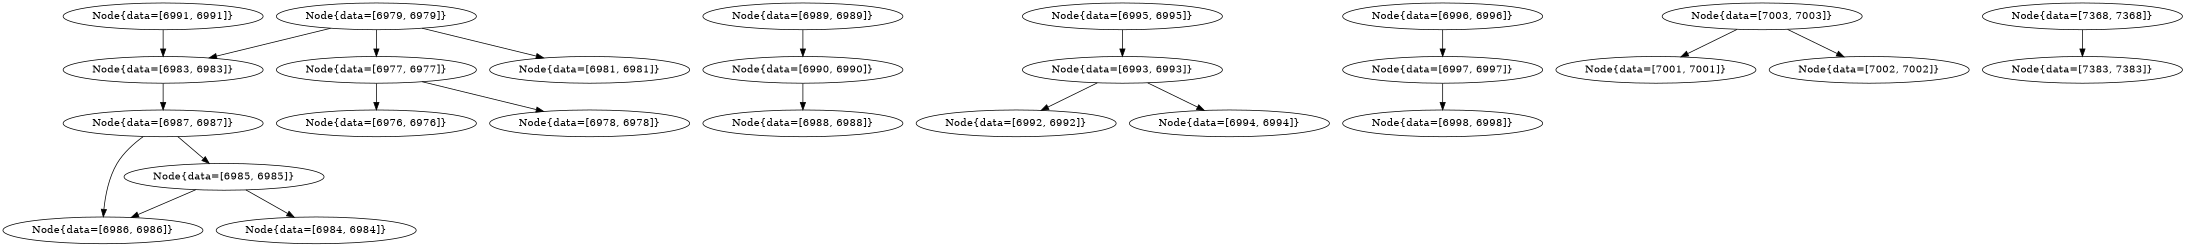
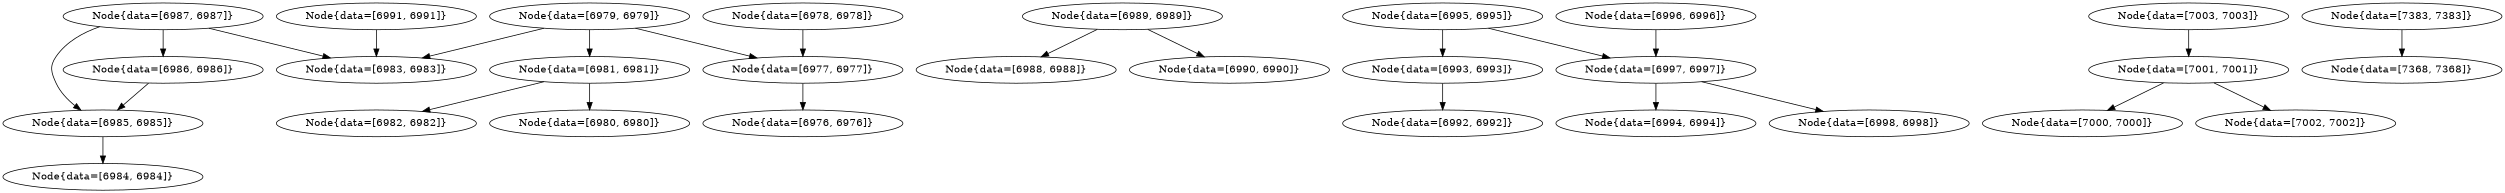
edge "Node{data=[7368, 7368]}" -> "Node{data=[7383, 7383]}": reversed
edge "Node{data=[7003, 7003]}" -> "Node{data=[7002, 7002]}": now "Node{data=[7001, 7001]}" -> "Node{data=[7002, 7002]}"
edge "Node{data=[6995, 6995]}" -> "Node{data=[6997, 6997]}": added
edge "Node{data=[6983, 6983]}" -> "Node{data=[6987, 6987]}": reversed
edge "Node{data=[6990, 6990]}" -> "Node{data=[6988, 6988]}": now "Node{data=[6989, 6989]}" -> "Node{data=[6988, 6988]}"
edge "Node{data=[6993, 6993]}" -> "Node{data=[6994, 6994]}": now "Node{data=[6997, 6997]}" -> "Node{data=[6994, 6994]}"
edge "Node{data=[6977, 6977]}" -> "Node{data=[6978, 6978]}": reversed
node "Node{data=[6982, 6982]}": added
node "Node{data=[6980, 6980]}": added
node "Node{data=[7000, 7000]}": added
edge "Node{data=[6985, 6985]}" -> "Node{data=[6986, 6986]}": reversed
